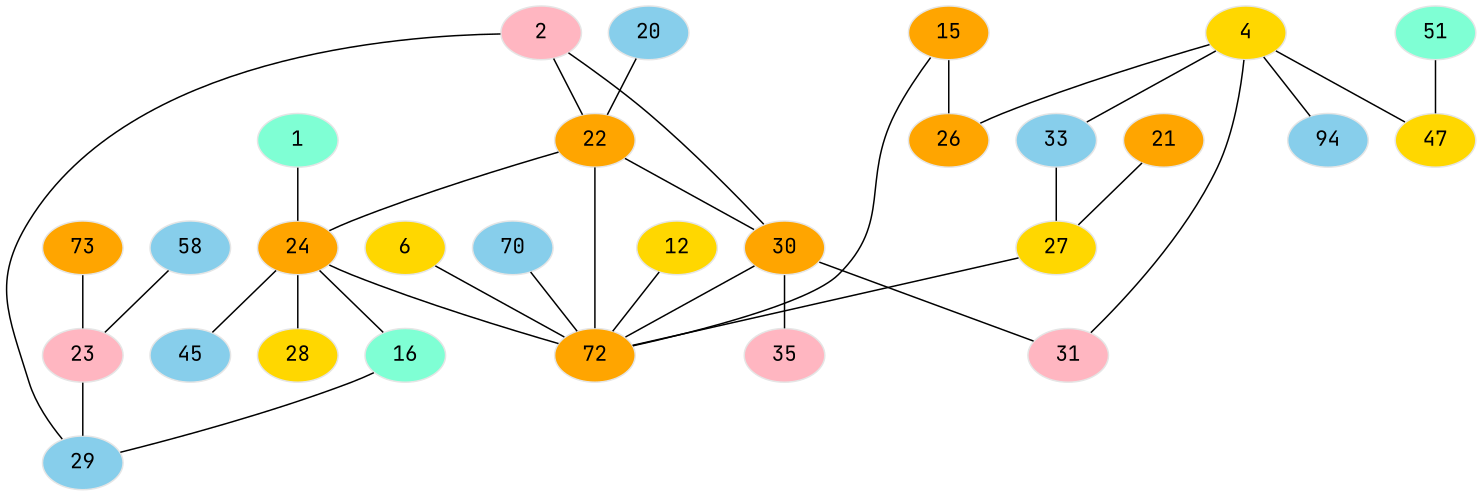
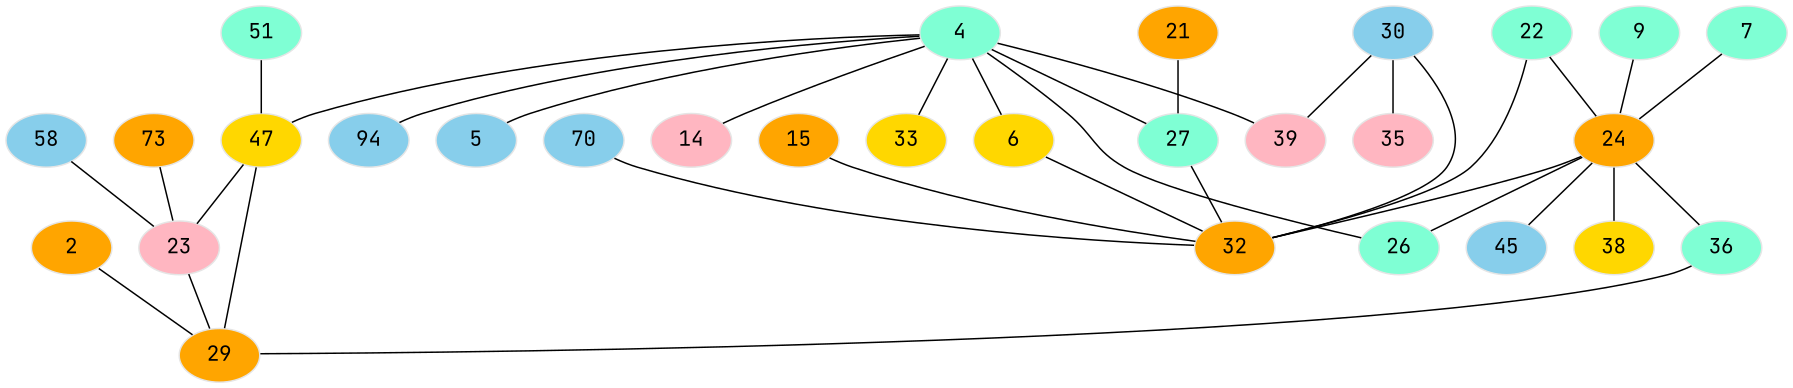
node "2": fillcolor lightpink -> orange
node "20": removed
node "4": fillcolor gold -> aquamarine
node "7": added
edge "2" -- "22": removed
edge "15" -- "26": now "24" -- "26"
edge "4" -- "6": added
edge "2" -- "30": removed
node "1": label "1" -> "9"
node "5": added
node "22": fillcolor orange -> aquamarine
node "14": added
node "26": fillcolor orange -> aquamarine
node "33": fillcolor skyblue -> gold
edge "47" -- "23": added
edge "22" -- "30": removed
edge "33" -- "27": now "4" -- "27"
edge "47" -- "29": added
node "12": removed
node "30": fillcolor orange -> skyblue
node "27": fillcolor gold -> aquamarine
node "28": label "28" -> "38"
node "16": label "16" -> "36"
node "72": label "72" -> "32"
node "31": label "31" -> "39"
node "29": fillcolor skyblue -> orange
